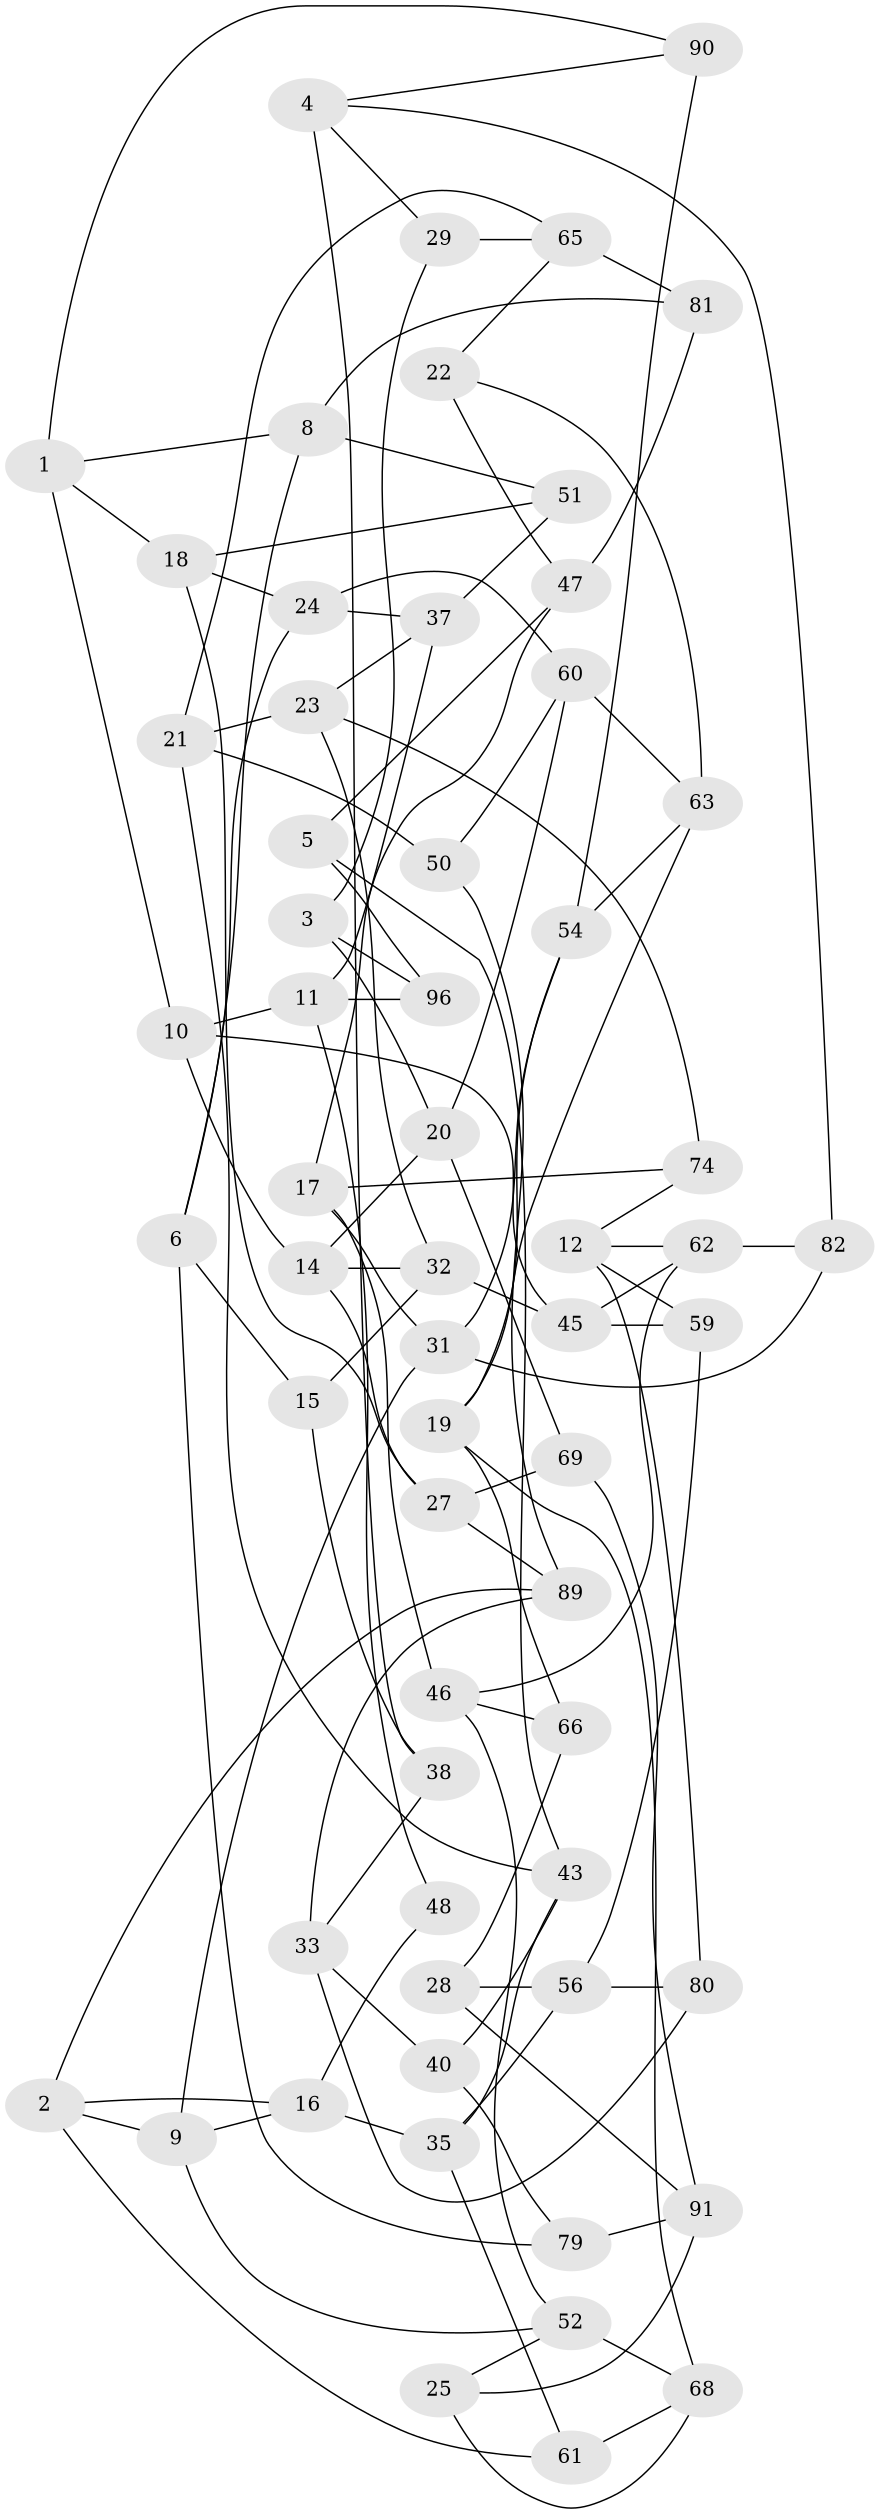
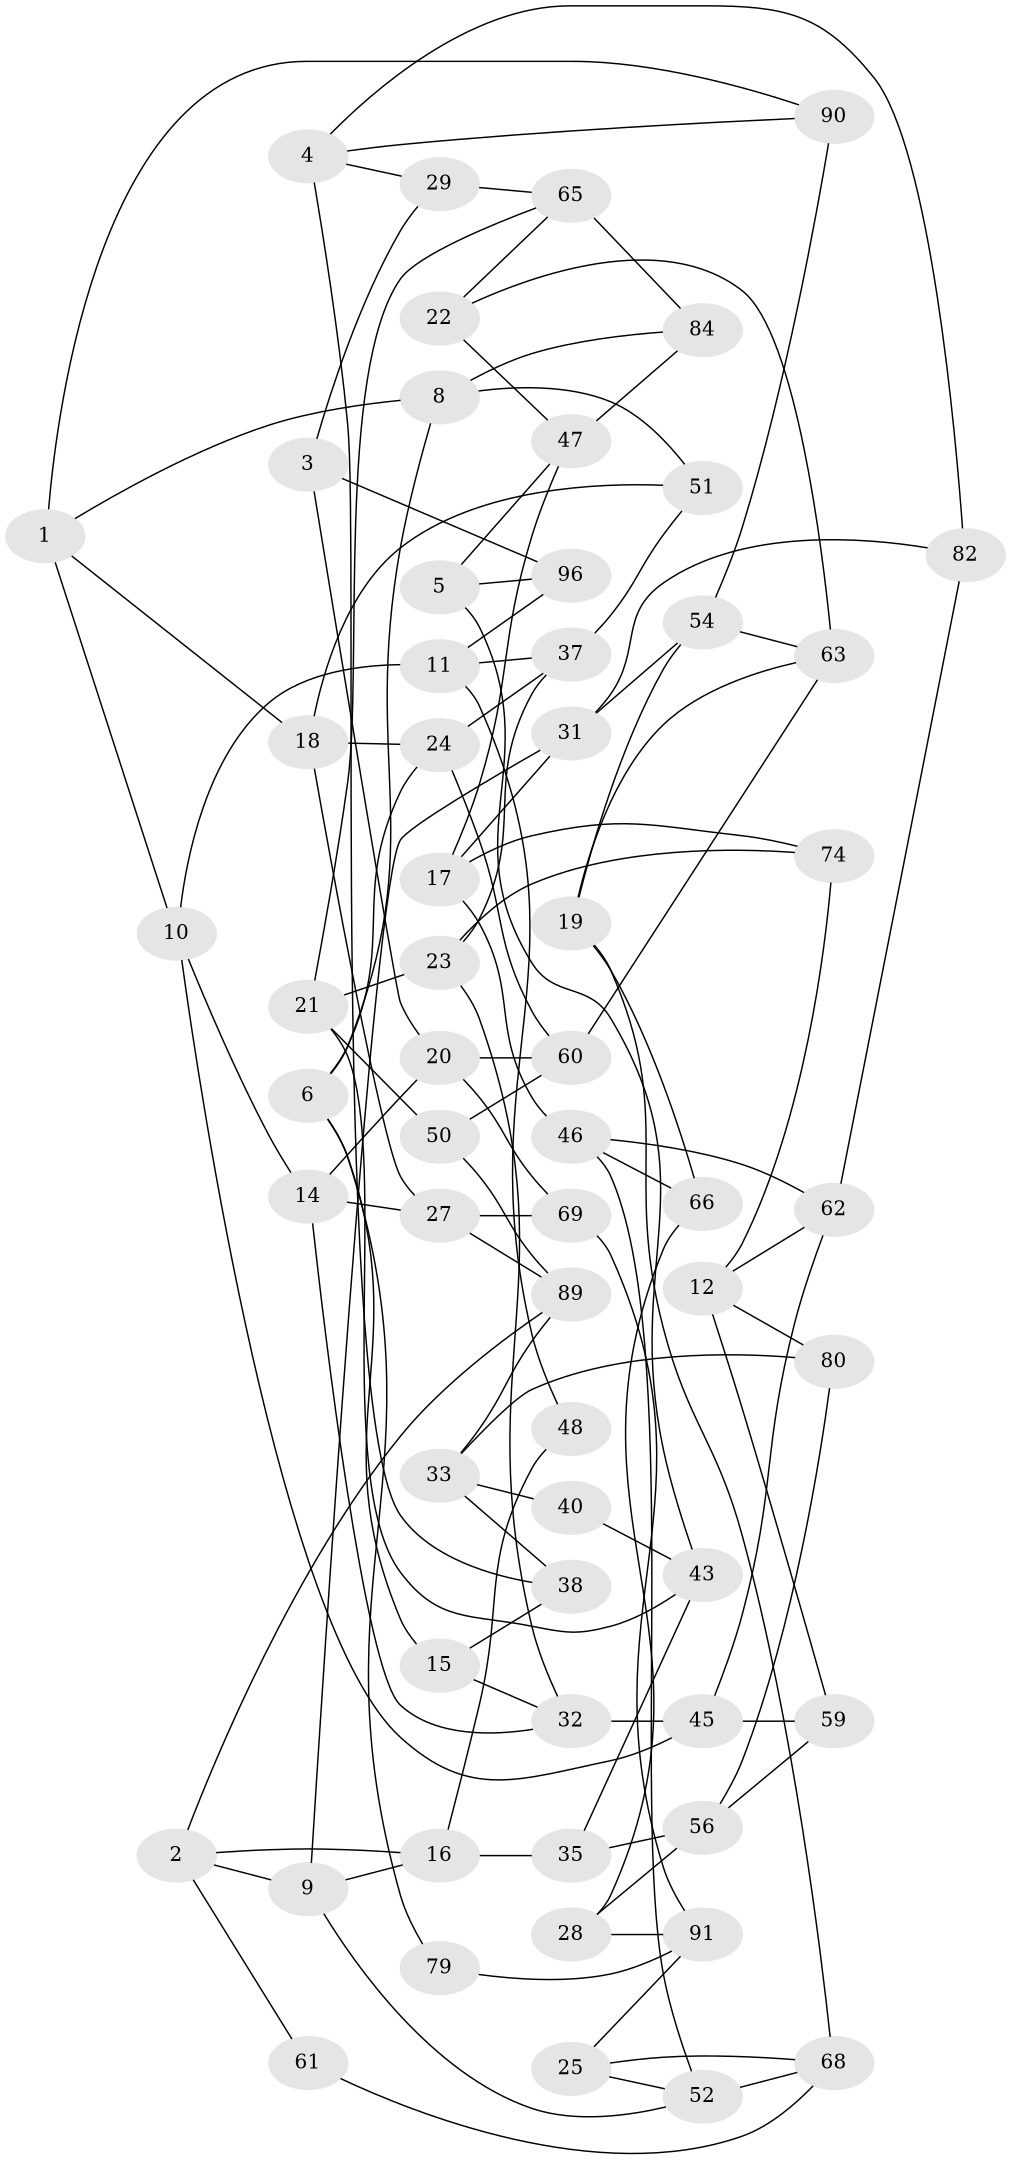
node "81": label "81" -> "84"
edge "40" -- "79": removed
edge "35" -- "61": removed
